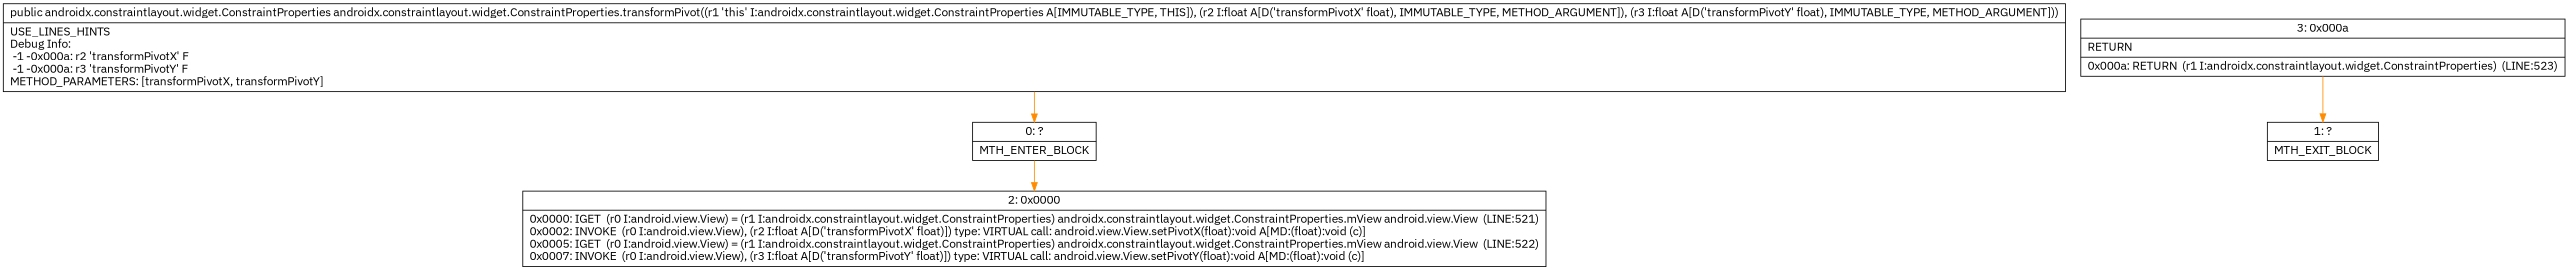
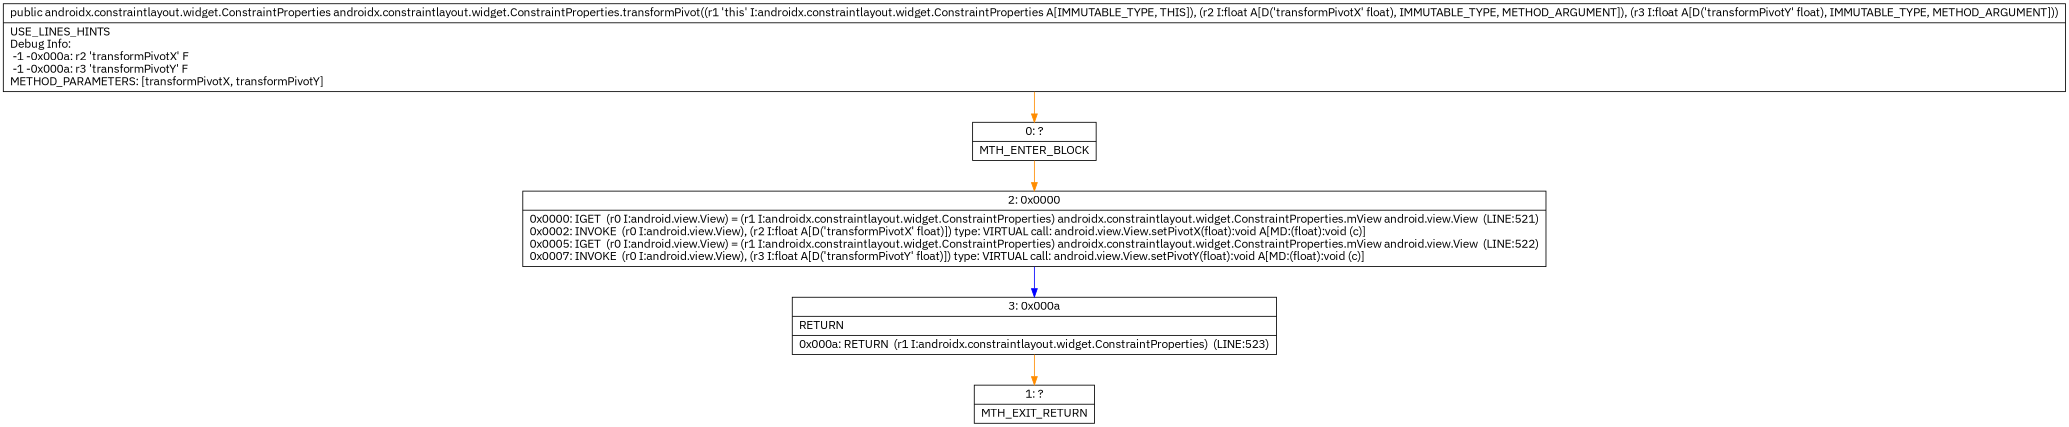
node "1: ?": text "MTH_EXIT_BLOCK" -> "MTH_EXIT_RETURN"
edge "2: 0x0000" -> "3: 0x000a": added
